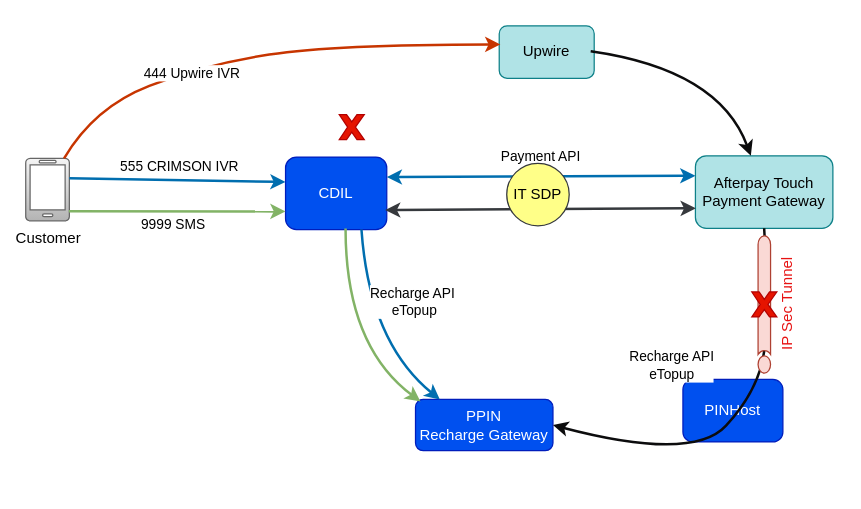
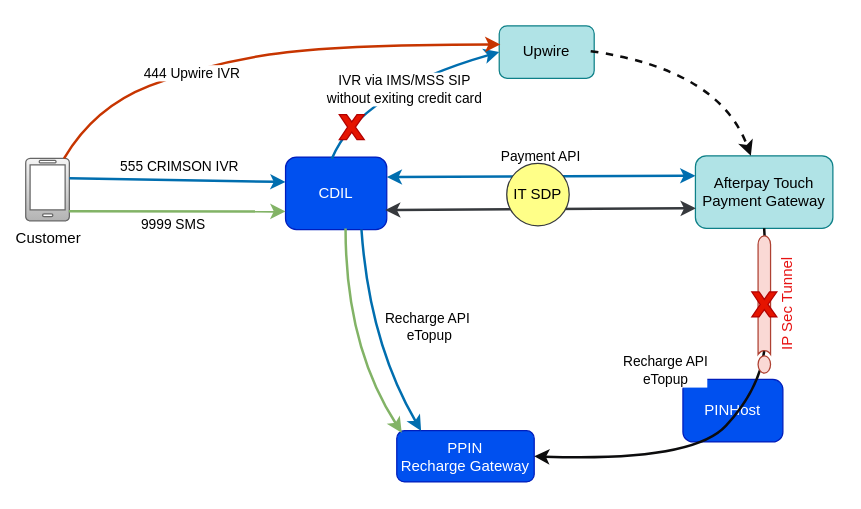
edge "CDIL" -> "Upwire": added, label "IVR via IMS/MSS SIP without exiting credit card"
edge "Upwire" -> "Afterpay Touch Payment Gateway": style solid -> dashed
node "PPIN Recharge Gateway": moved (484, 425) -> (466, 456)
